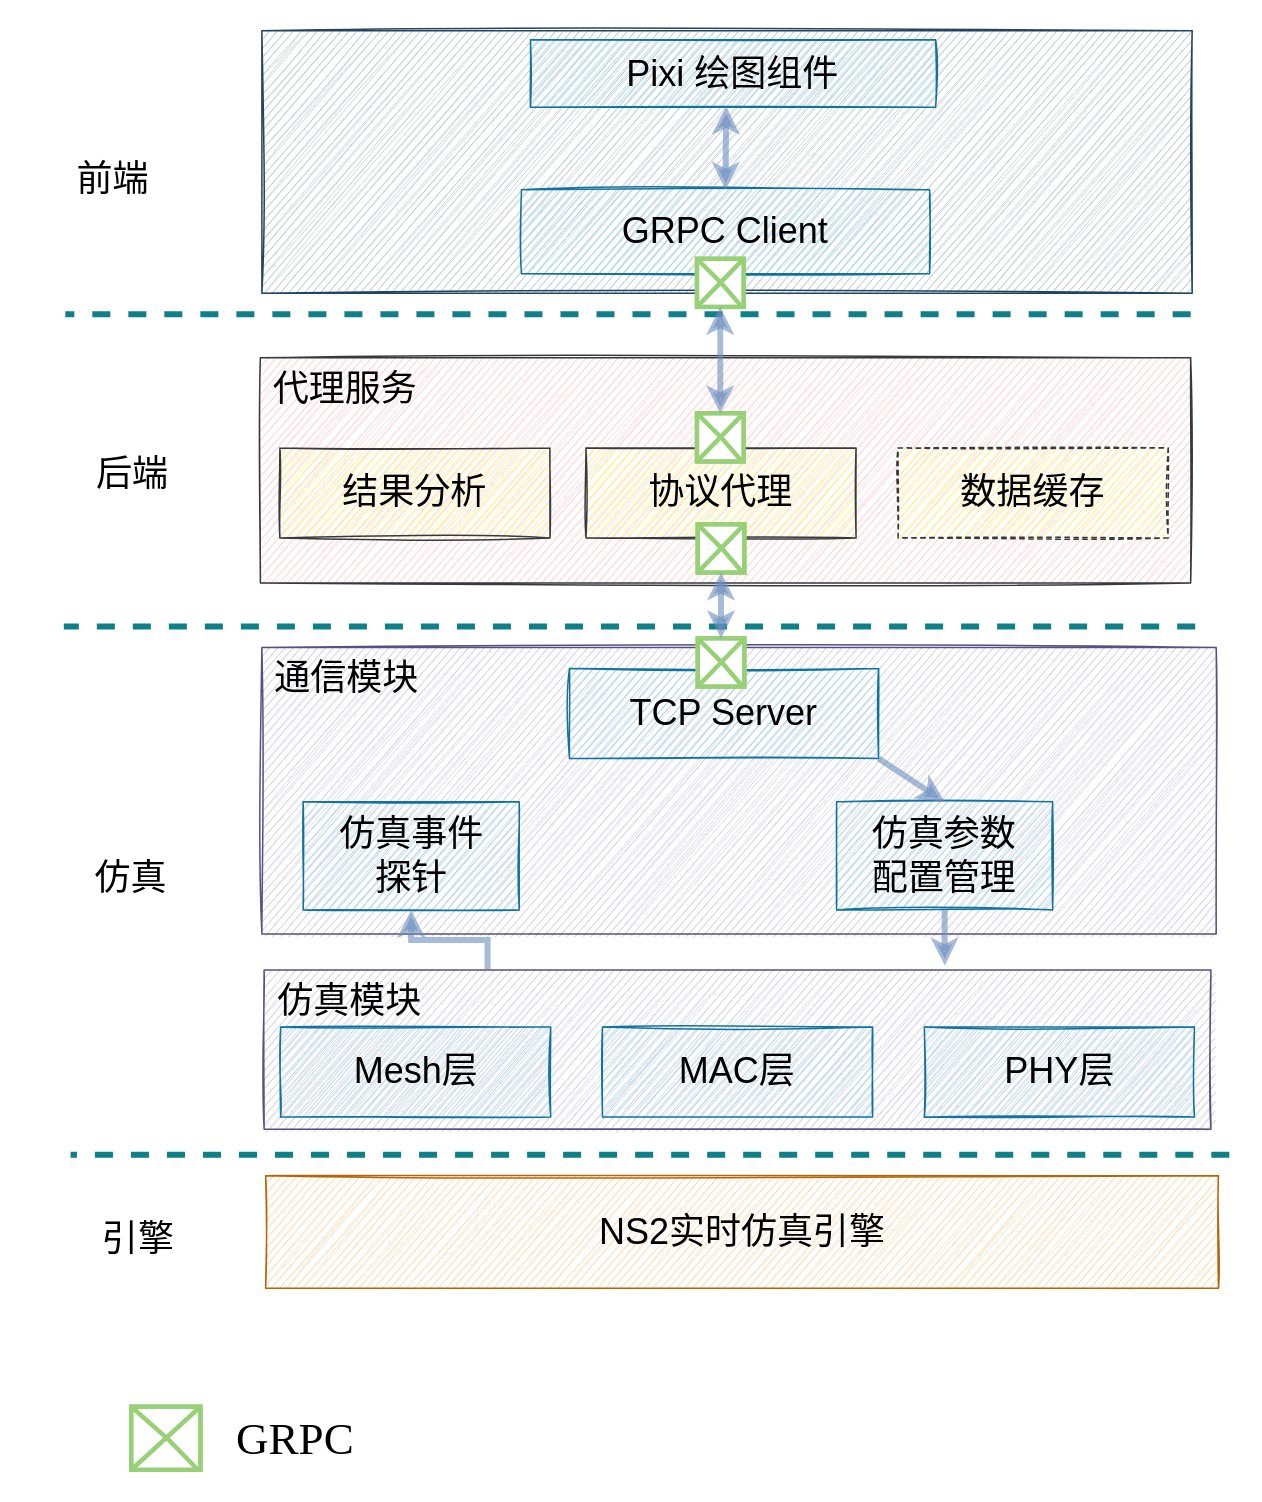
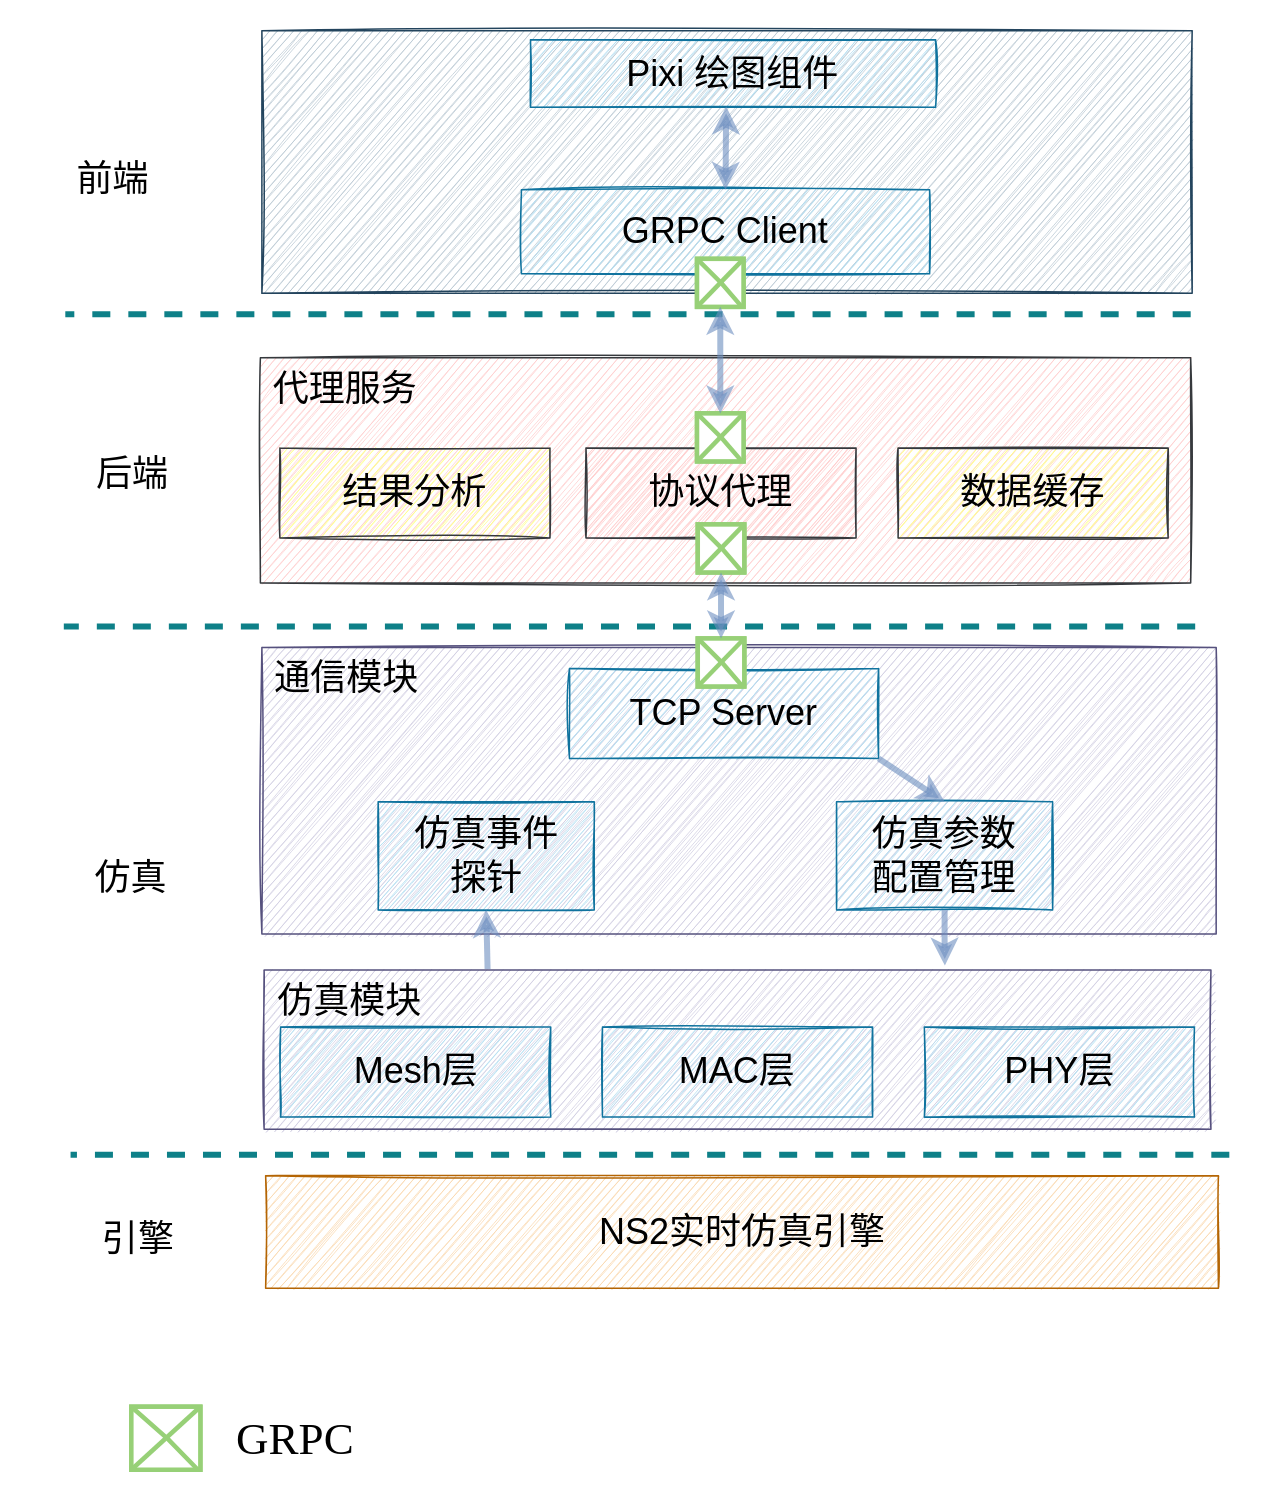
node "协议代理": fillcolor #ffff88 -> #ffcccc
node "数据缓存": style dashed -> solid
node "仿真事件 探针": moved (411, 856) -> (486, 856)
